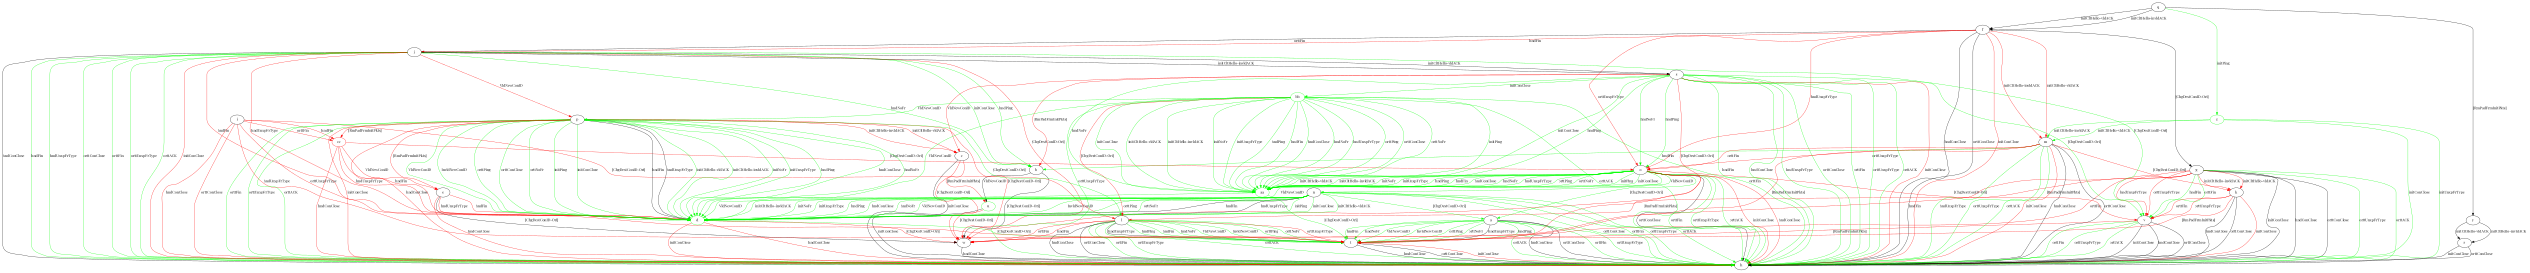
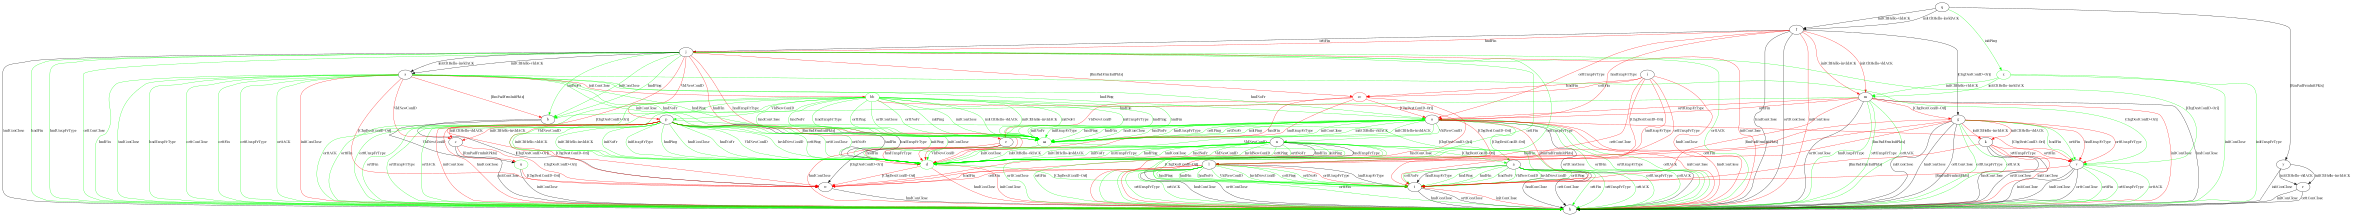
edge "s" -> "bb": color green -> red
edge "p" -> "cc": now "j" -> "cc"
edge "m" -> "k": now "m" -> "g"
edge "y" -> "h": added, label "initConClose"
